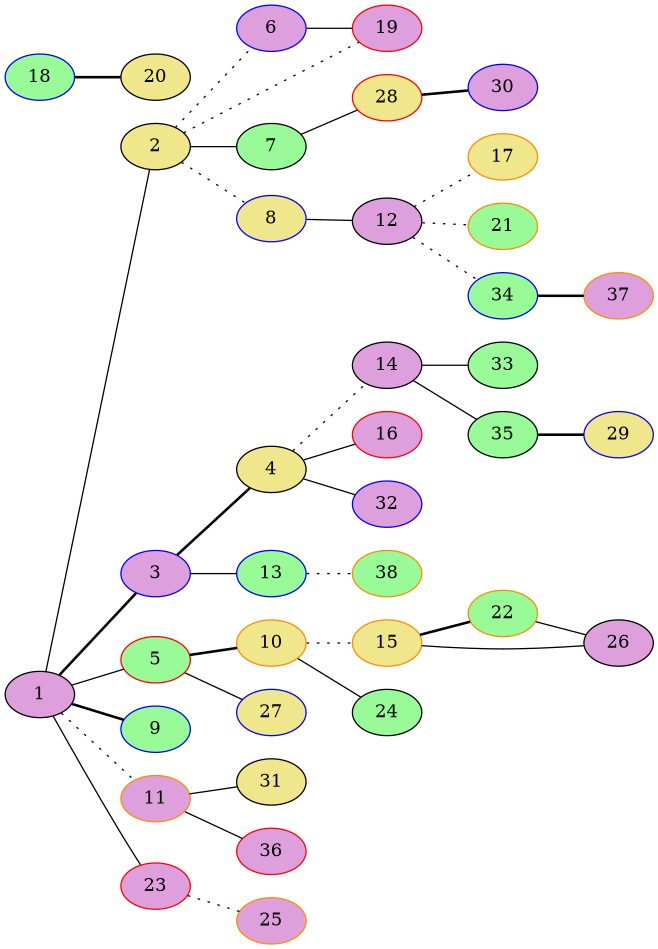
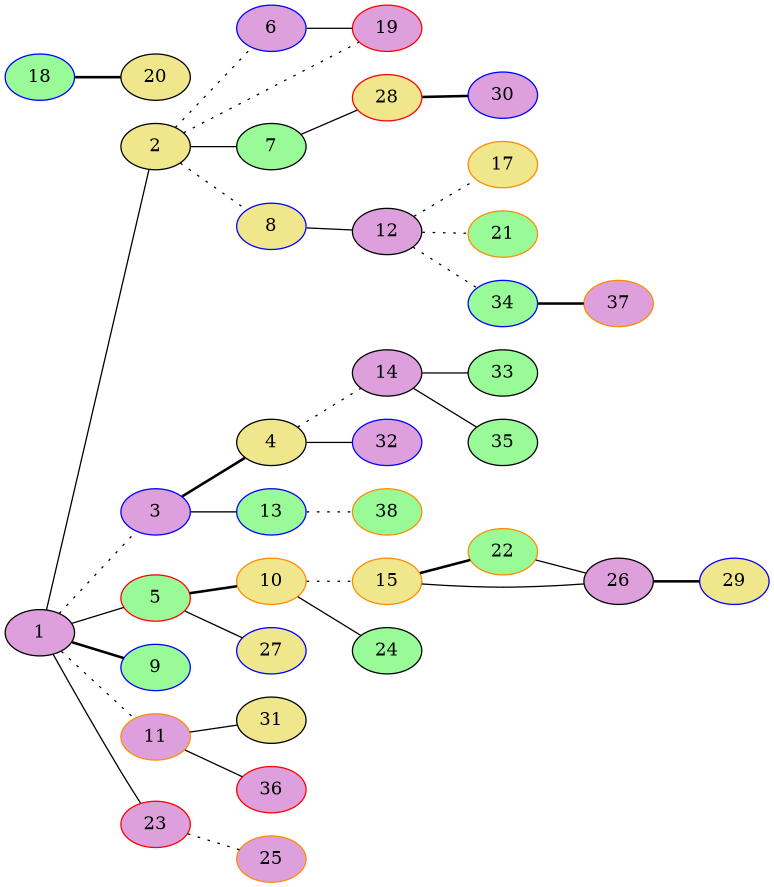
node "16": removed
edge "35" -- "29": now "26" -- "29"
edge "3" -- "1": style bold -> dotted
